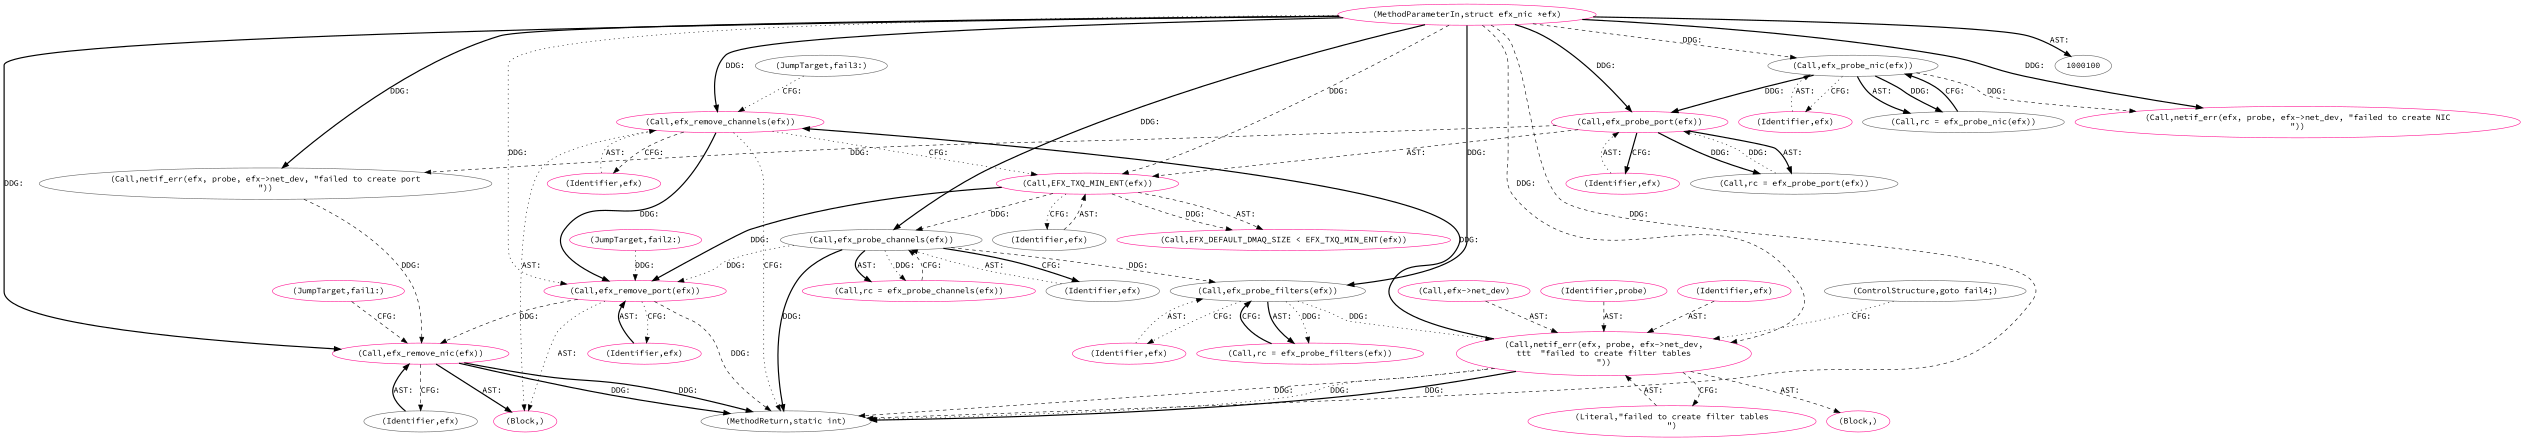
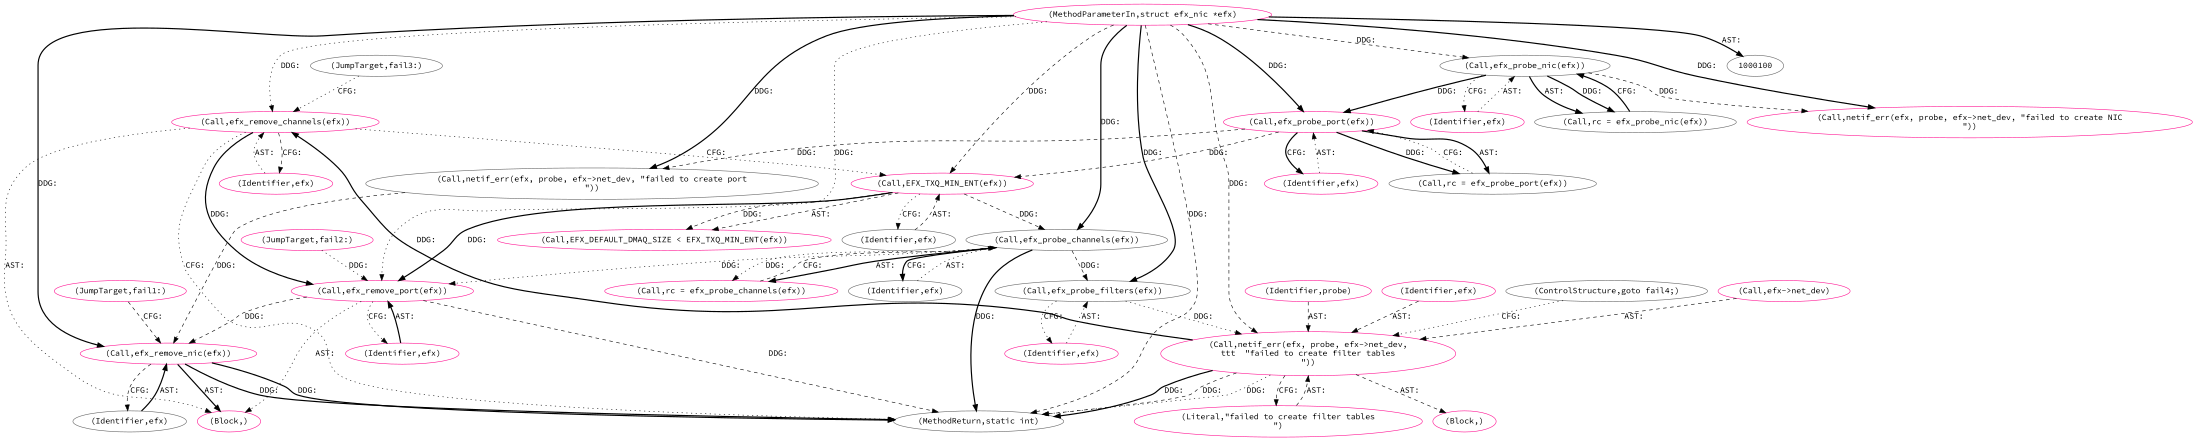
edge "(MethodParameterIn,struct efx_nic *efx)" -> "(Call,efx_remove_channels(efx))": style bold -> dotted
edge "(Call,efx_probe_port(efx))" -> "(Call,EFX_TXQ_MIN_ENT(efx))": label "AST: " -> "DDG: "
edge "(Call,rc = efx_probe_port(efx))" -> "(Call,efx_probe_port(efx))": label "DDG: " -> "CFG: "
node "(Call,rc = efx_probe_filters(efx))": removed
